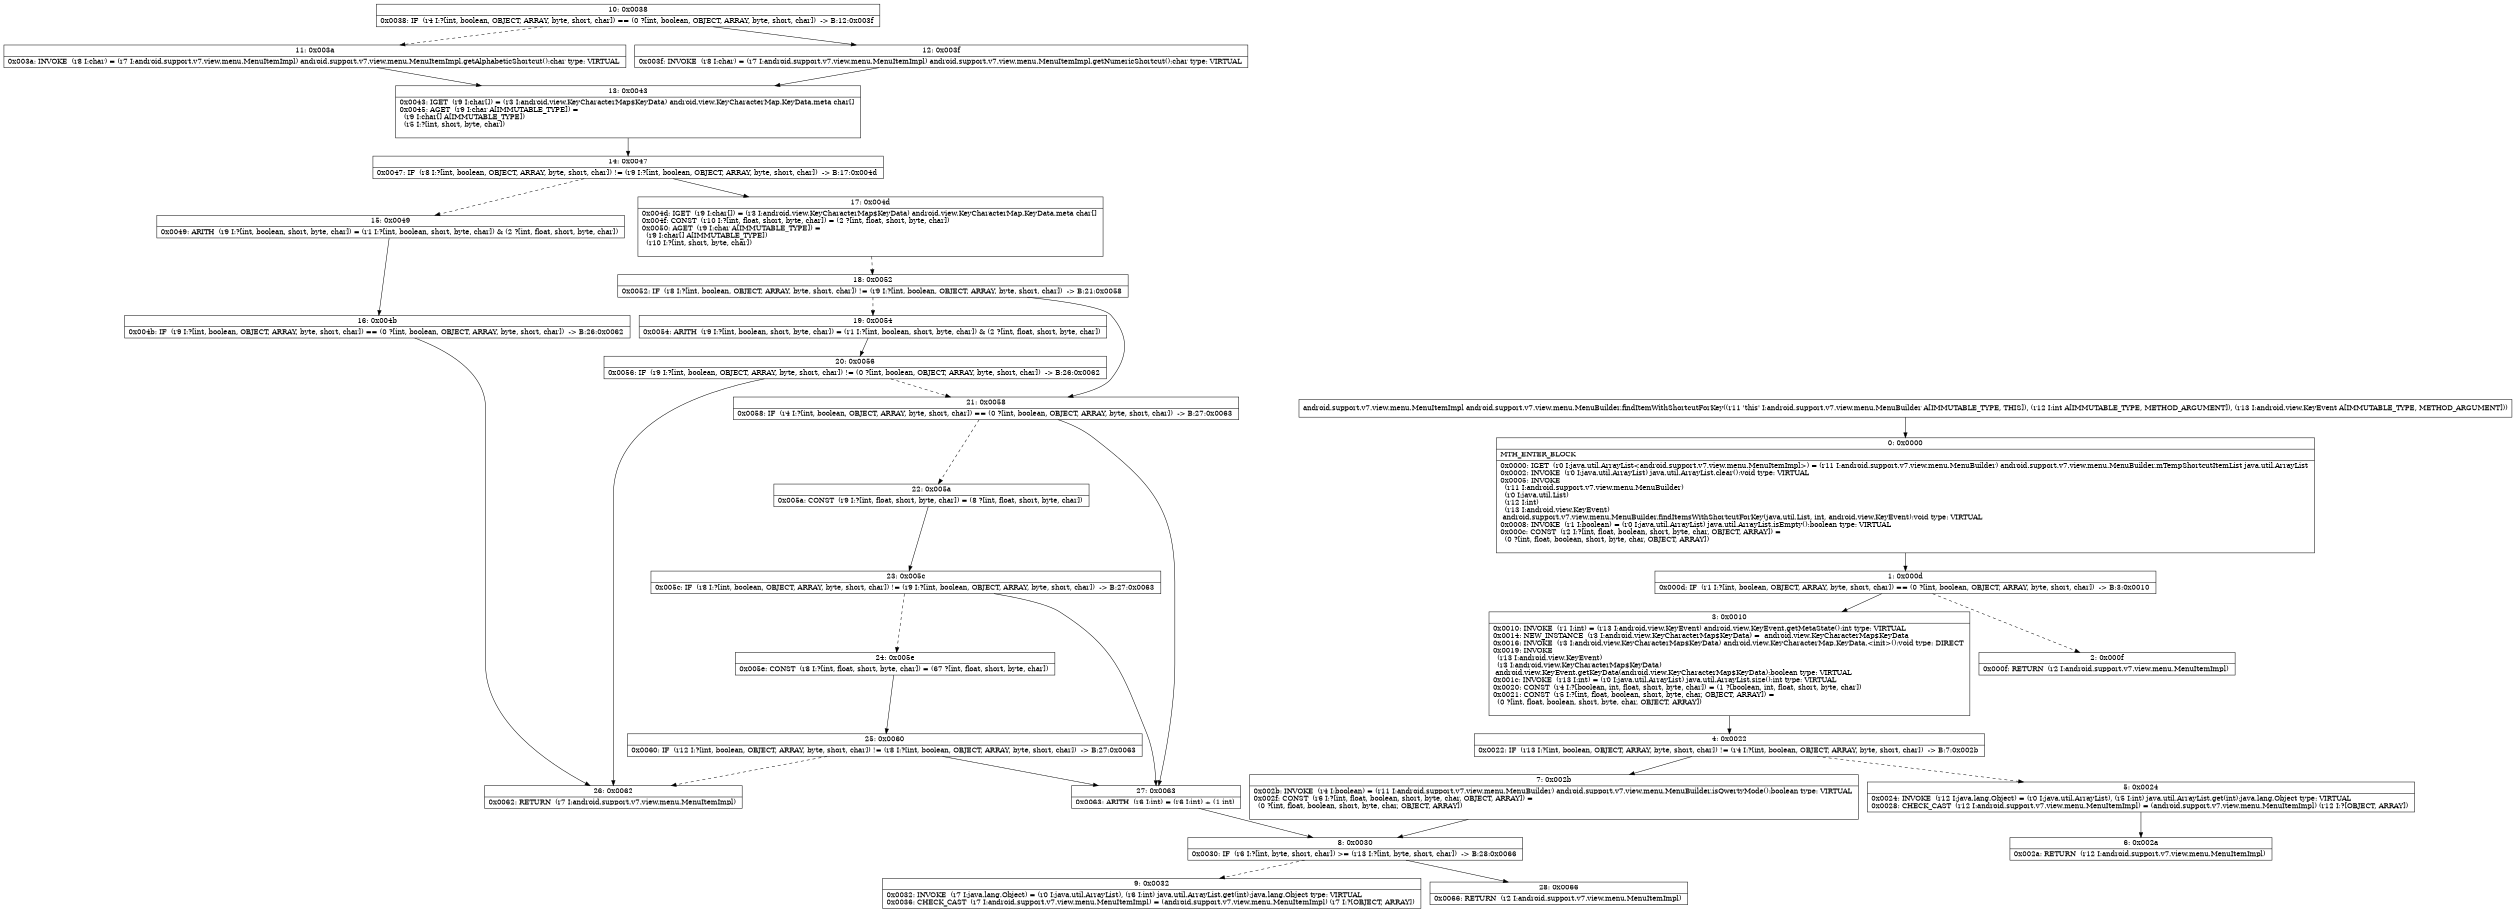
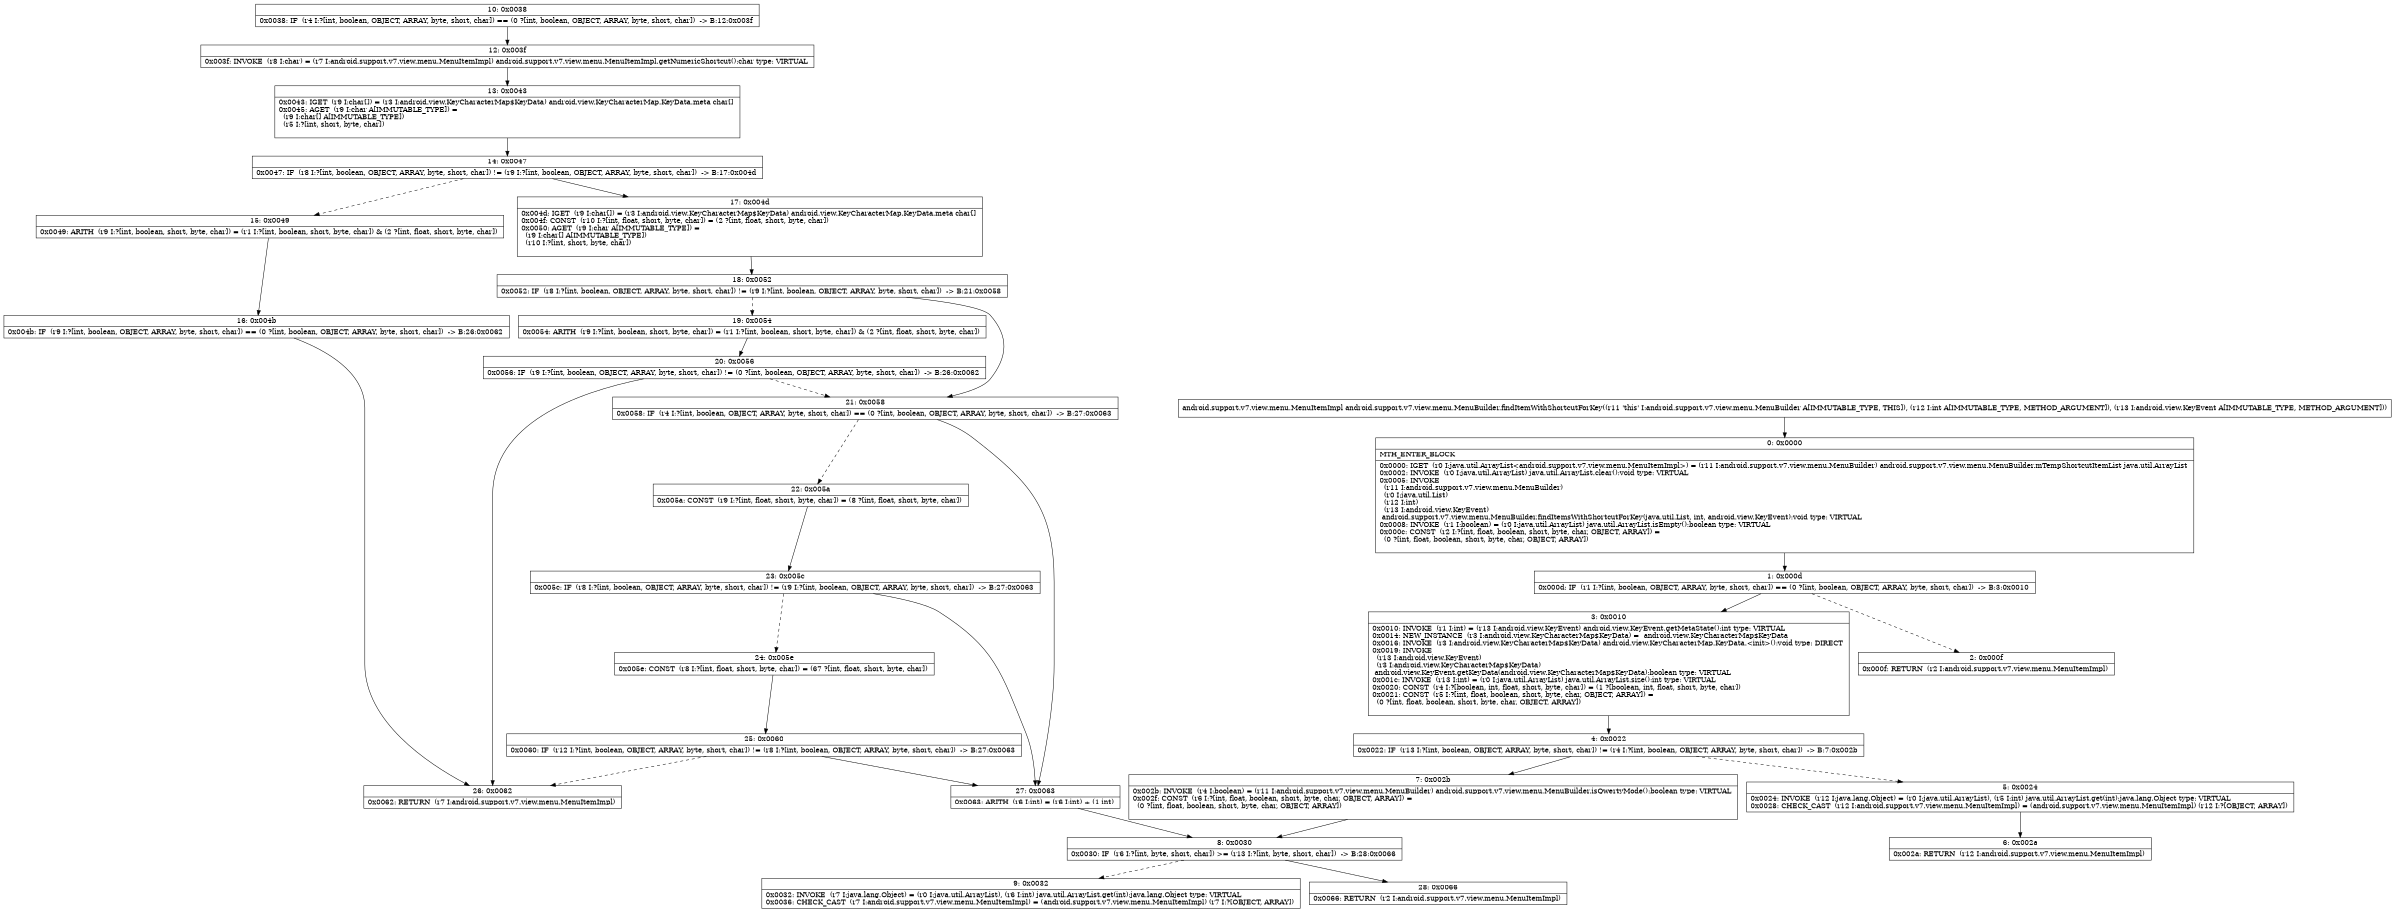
node "11: 0x003a": removed
edge "17: 0x004d" -> "18: 0x0052": style dashed -> solid
